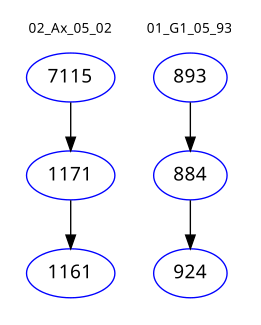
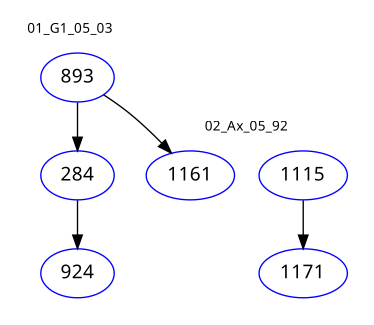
cluster "02_Ax_05_02": label "02_Ax_05_02" -> "02_Ax_05_92"
cluster "01_G1_05_93": label "01_G1_05_93" -> "01_G1_05_03"
node "7115": label "7115" -> "1115"
node "884": label "884" -> "284"
edge "1171" -> "1161": now "893" -> "1161"
